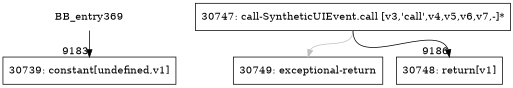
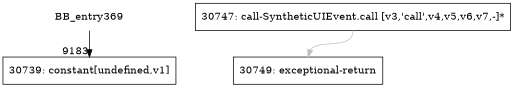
node "30748: return[v1]": removed
